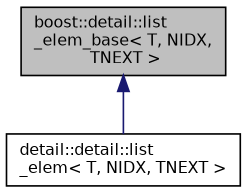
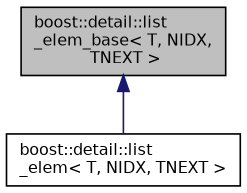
node "detail::detail::list _elem< T, NIDX, TNEXT >": label "detail::detail::list _elem< T, NIDX, TNEXT >" -> "boost::detail::list _elem< T, NIDX, TNEXT >"
